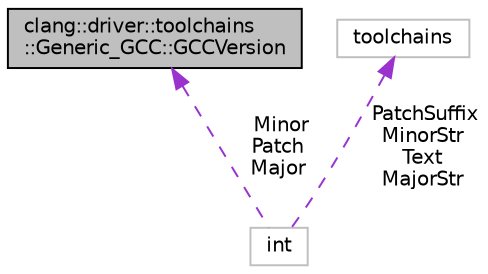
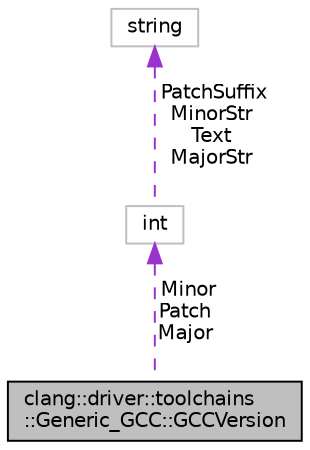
node "toolchains": label "toolchains" -> "string"
edge "int" -> "clang::driver::toolchains ::Generic_GCC::GCCVersion": reversed
